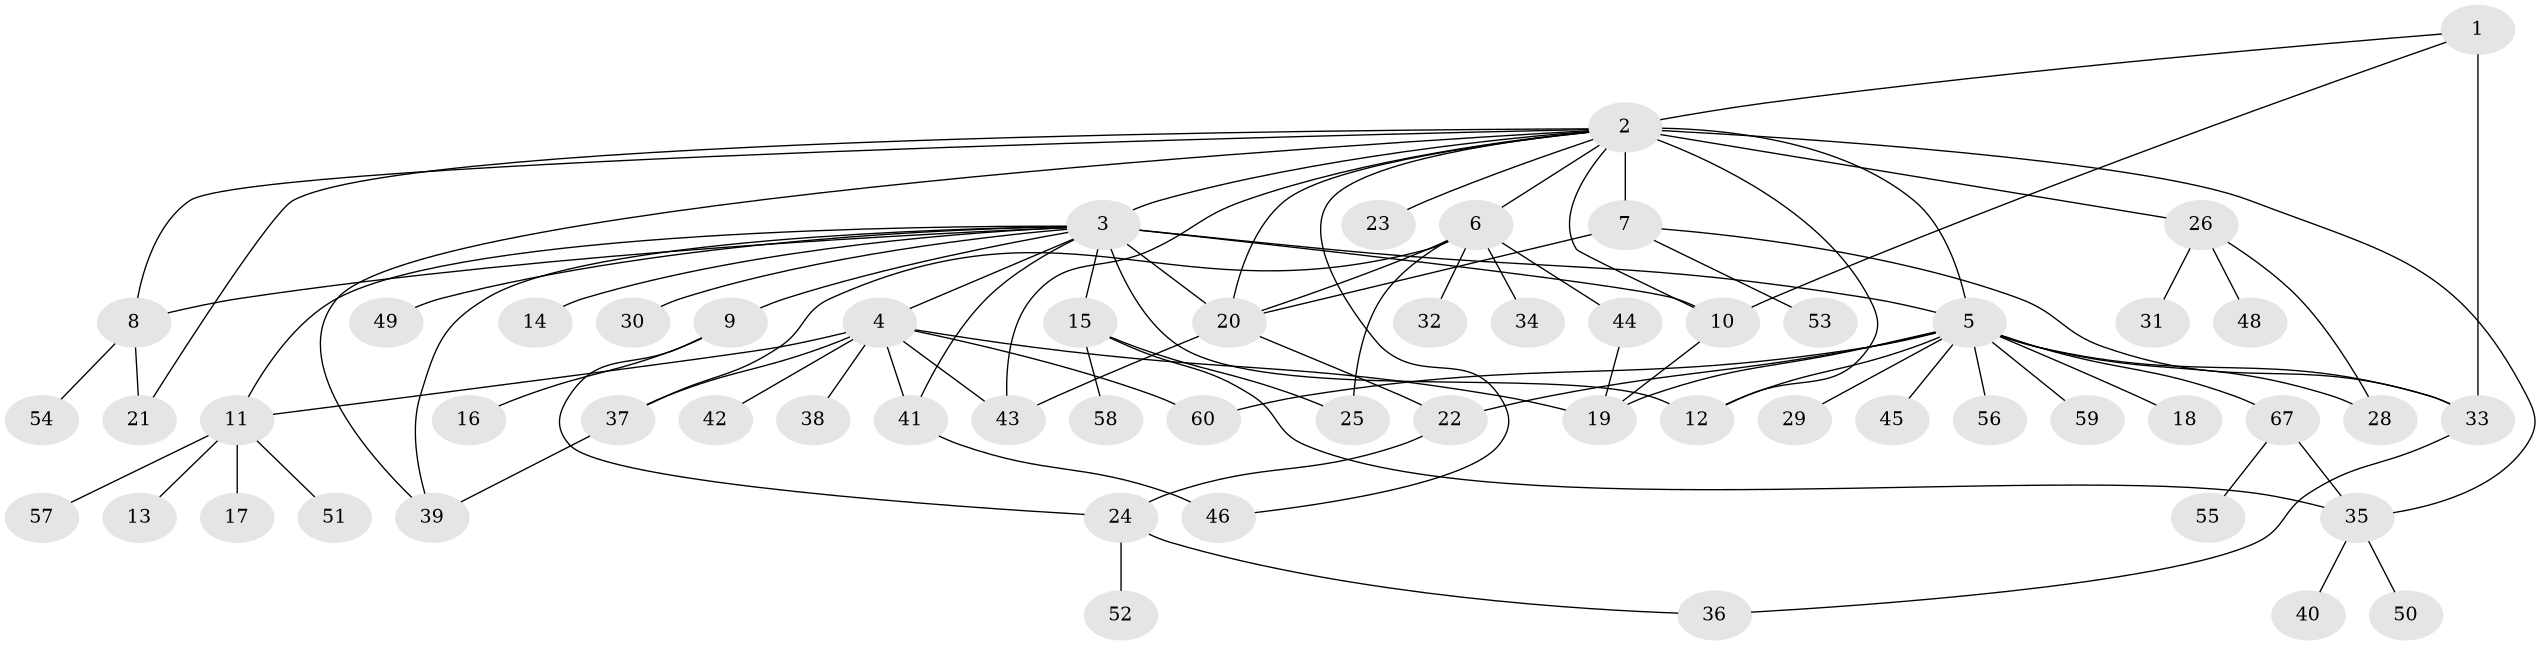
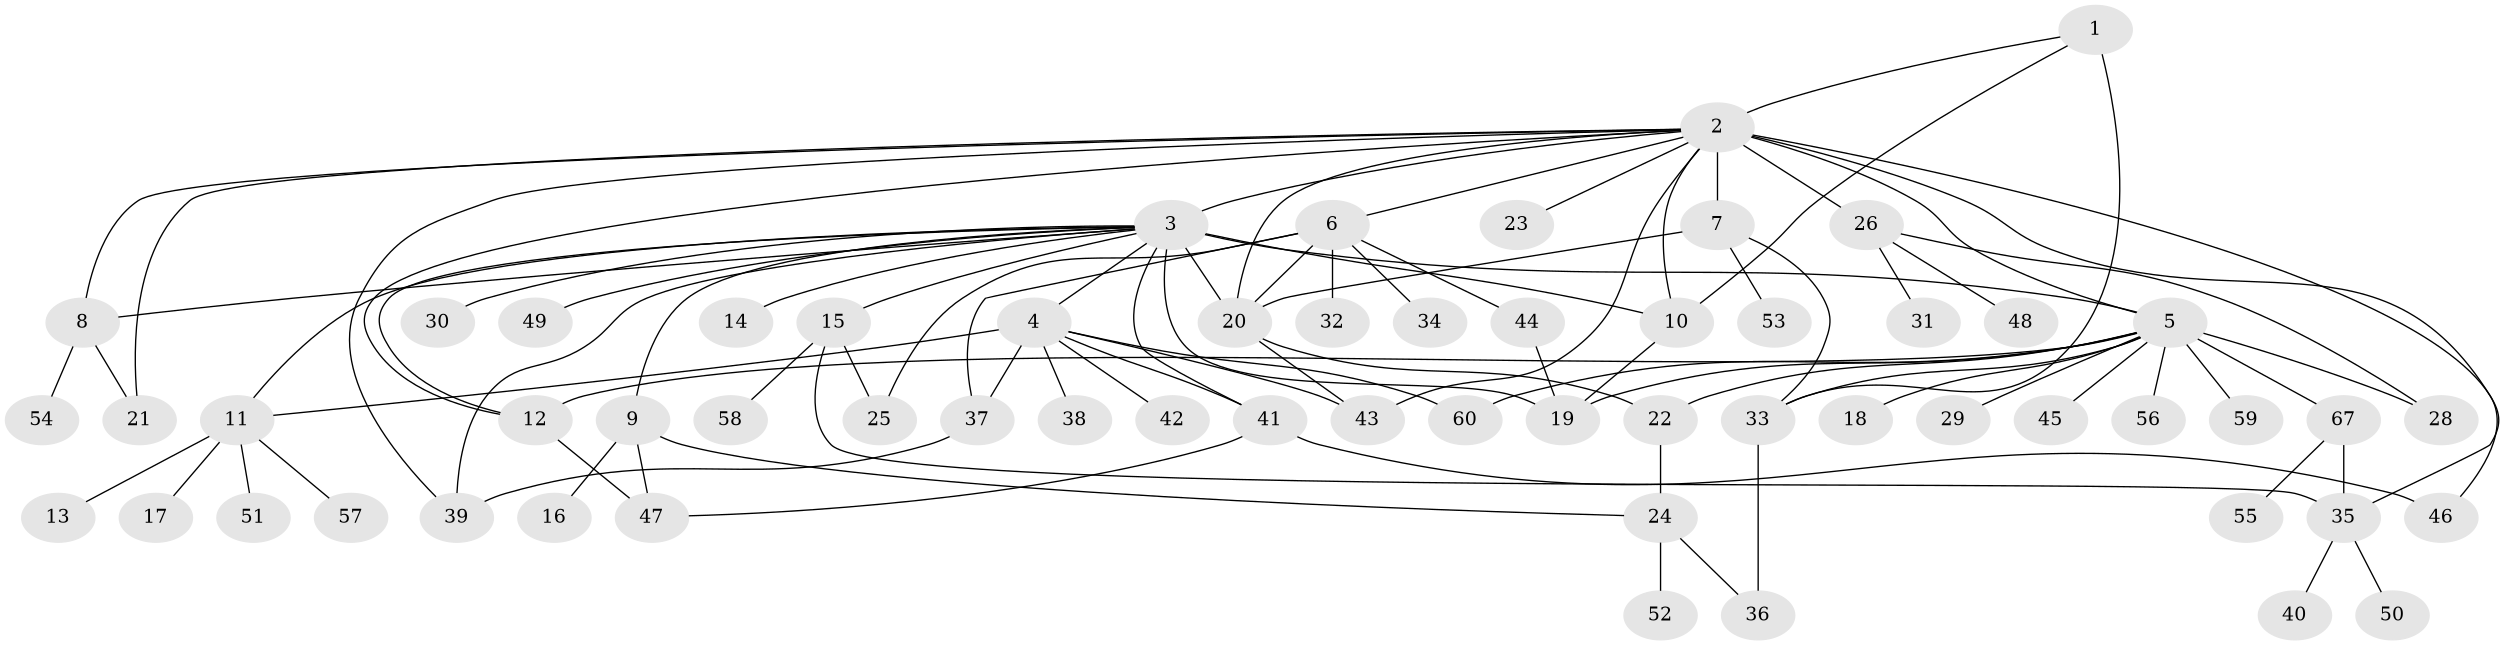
edge "4" -- "19": now "3" -- "19"
node "47": added
